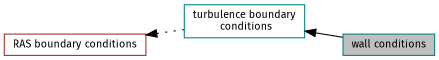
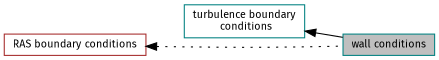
edge "turbulence boundary conditions" -> "RAS boundary conditions": now "wall conditions" -> "RAS boundary conditions"
